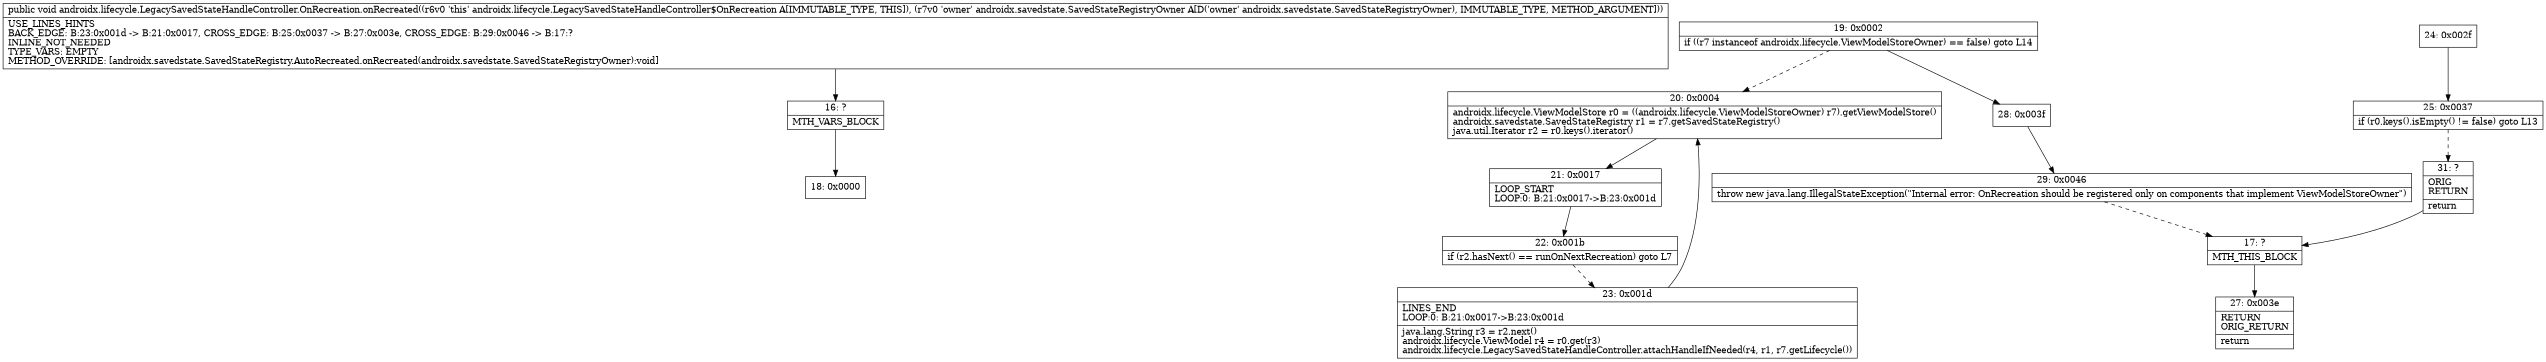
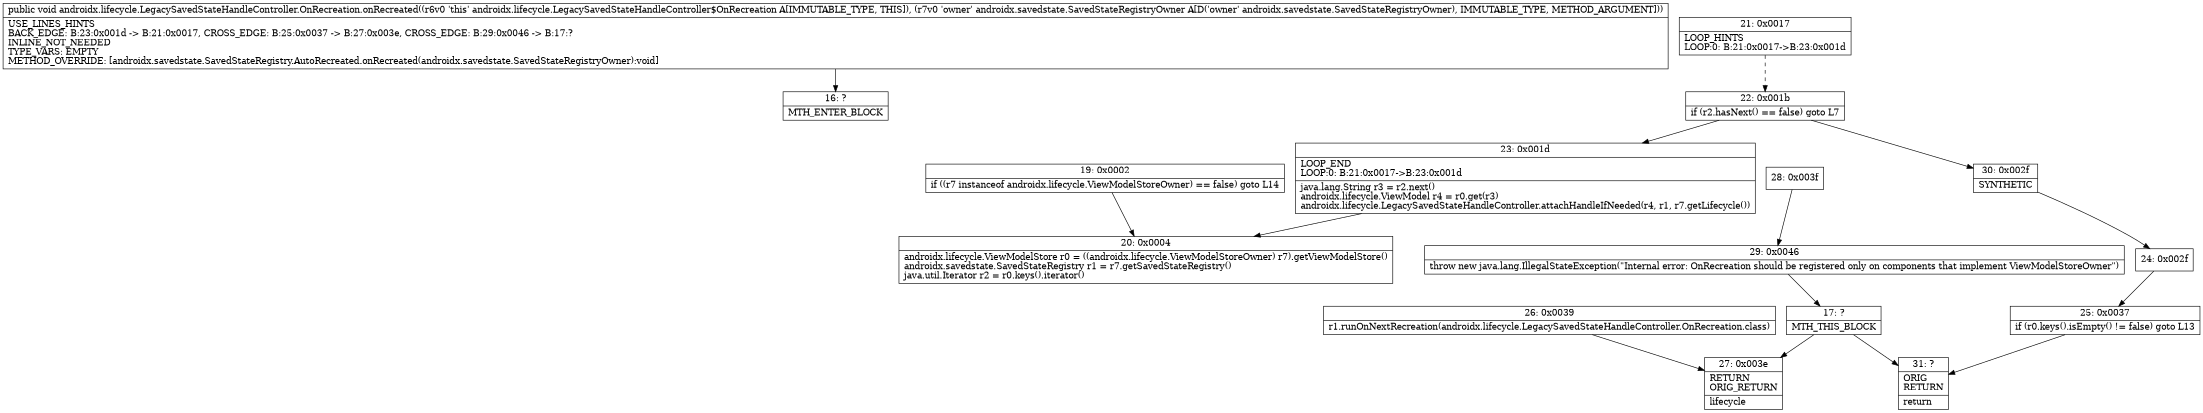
edge "19: 0x0002" -> "20: 0x0004": style dashed -> solid
edge "19: 0x0002" -> "28: 0x003f": removed
node "16: ?": text "MTH_VARS_BLOCK" -> "MTH_ENTER_BLOCK"
edge "25: 0x0037" -> "31: ?": style dashed -> solid
edge "20: 0x0004" -> "21: 0x0017": removed
node "30: 0x002f": added
node "18: 0x0000": removed
node "21: 0x0017": text "LOOP_START" -> "LOOP_HINTS"
edge "21: 0x0017" -> "22: 0x001b": style solid -> dashed
edge "29: 0x0046" -> "17: ?": style dashed -> solid
edge "31: ?" -> "17: ?": reversed
node "22: 0x001b": text "if (r2.hasNext() == runOnNextRecreation) goto L7" -> "if (r2.hasNext() == false) goto L7"
edge "22: 0x001b" -> "23: 0x001d": style dashed -> solid
node "23: 0x001d": text "LINES_END" -> "LOOP_END"
node "26: 0x0039": added
node "27: 0x003e": text "return" -> "lifecycle"
